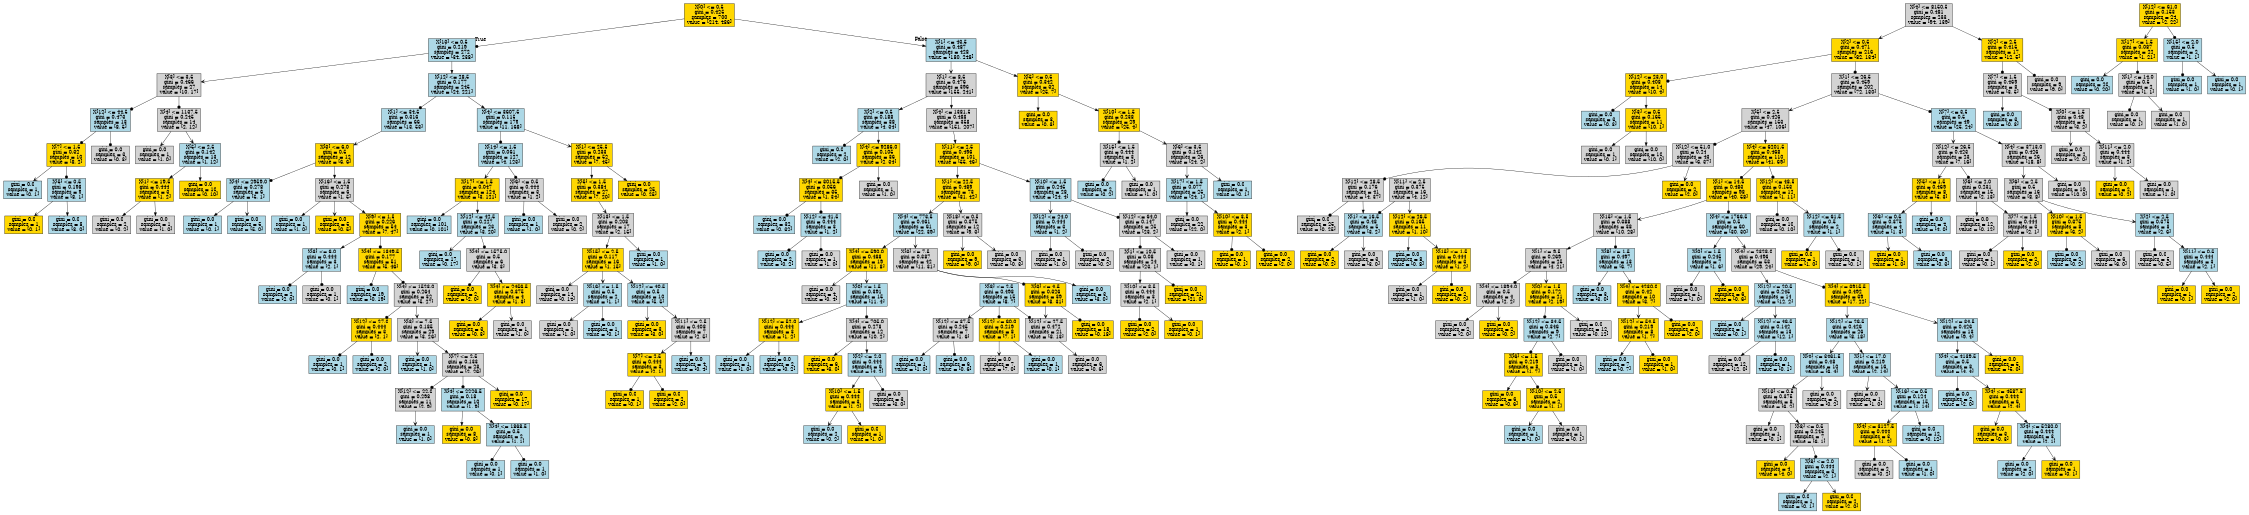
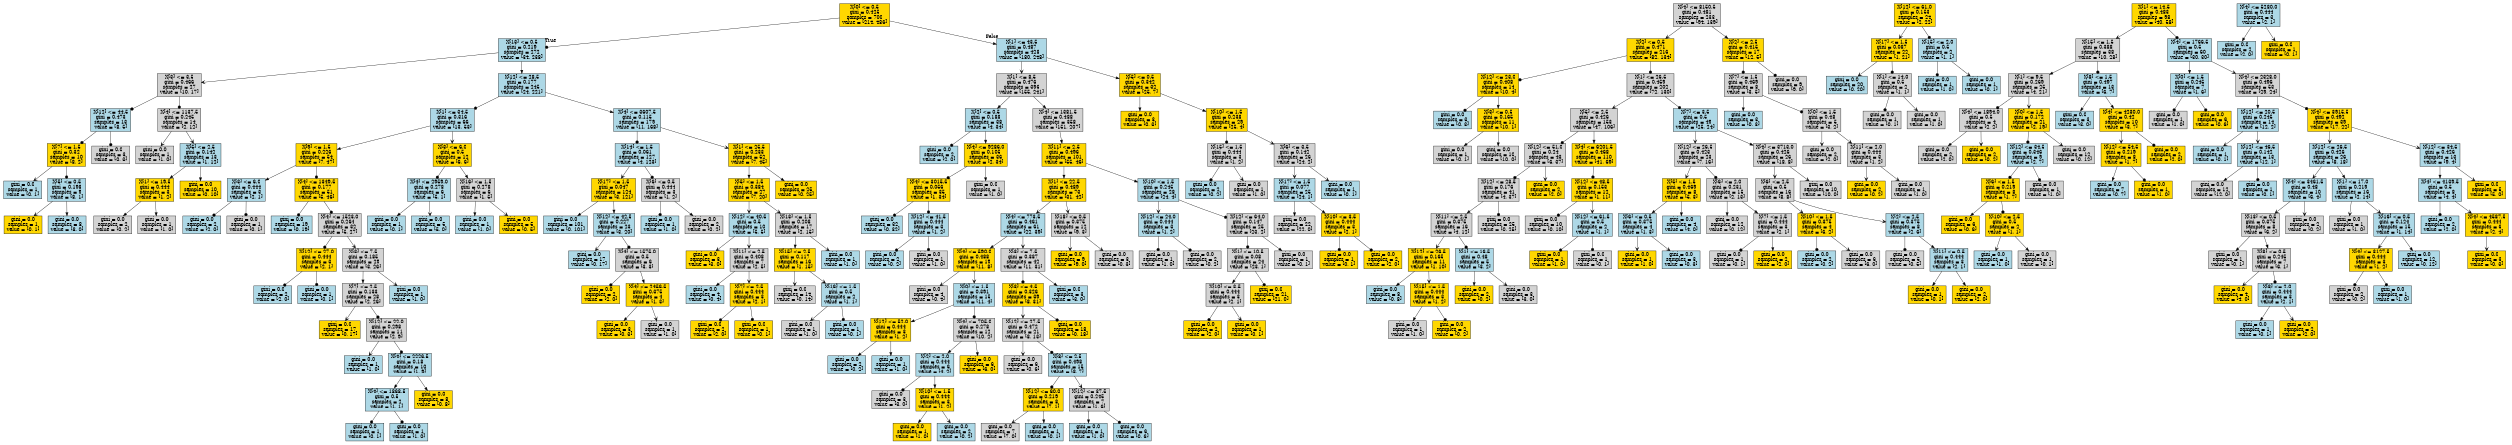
edge "X[4] <= 6201.5 gini = 0.468 samples = 110 value = [41, 69]" -> "X[1] <= 14.5 gini = 0.483 samples = 98 value = [40, 58]": removed
edge "X[16] <= 1.5 gini = 0.278 samples = 6 value = [1, 5]" -> "X[9] <= 1.5 gini = 0.226 samples = 54 value = [7, 47]": now "X[1] <= 34.5 gini = 0.316 samples = 66 value = [13, 53]" -> "X[9] <= 1.5 gini = 0.226 samples = 54 value = [7, 47]"
edge "X[12] <= 28.5 gini = 0.176 samples = 41 value = [4, 37]" -> "X[1] <= 16.5 gini = 0.48 samples = 5 value = [3, 2]": now "X[12] <= 28.5 gini = 0.176 samples = 41 value = [4, 37]" -> "X[11] <= 2.5 gini = 0.375 samples = 16 value = [4, 12]"
node "X[10] <= 1.5 gini = 0.375 samples = 8 value = [6, 2]": label "X[10] <= 1.5 gini = 0.375 samples = 8 value = [6, 2]" -> "X[10] <= 1.5 gini = 0.375 samples = 4 value = [6, 2]"
edge "X[15] <= 2.5 gini = 0.117 samples = 16 value = [1, 15]" -> "X[12] <= 40.5 gini = 0.5 samples = 10 value = [5, 5]": now "X[5] <= 1.5 gini = 0.384 samples = 27 value = [7, 20]" -> "X[12] <= 40.5 gini = 0.5 samples = 10 value = [5, 5]"
edge "X[8] <= 2.5 gini = 0.498 samples = 15 value = [8, 7]" -> "X[12] <= 27.5 gini = 0.472 samples = 21 value = [8, 13]": reversed
edge "X[7] <= 2.5 gini = 0.133 samples = 28 value = [2, 26]" -> "X[4] <= 2226.5 gini = 0.18 samples = 10 value = [1, 9]": now "X[12] <= 22.0 gini = 0.298 samples = 11 value = [2, 9]" -> "X[4] <= 2226.5 gini = 0.18 samples = 10 value = [1, 9]"
edge "X[4] <= 4587.5 gini = 0.444 samples = 6 value = [2, 4]" -> "X[4] <= 5280.0 gini = 0.444 samples = 3 value = [2, 1]": removed
